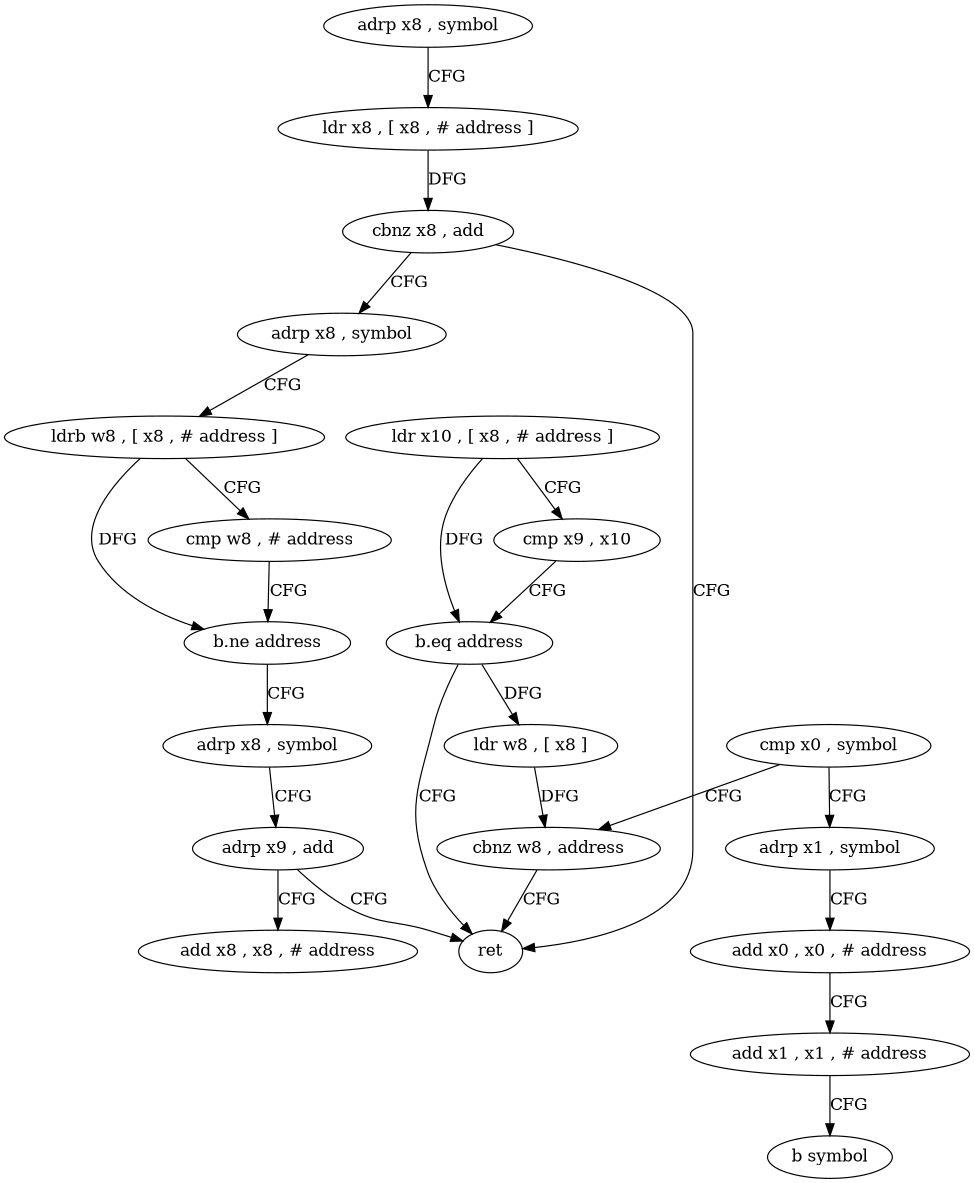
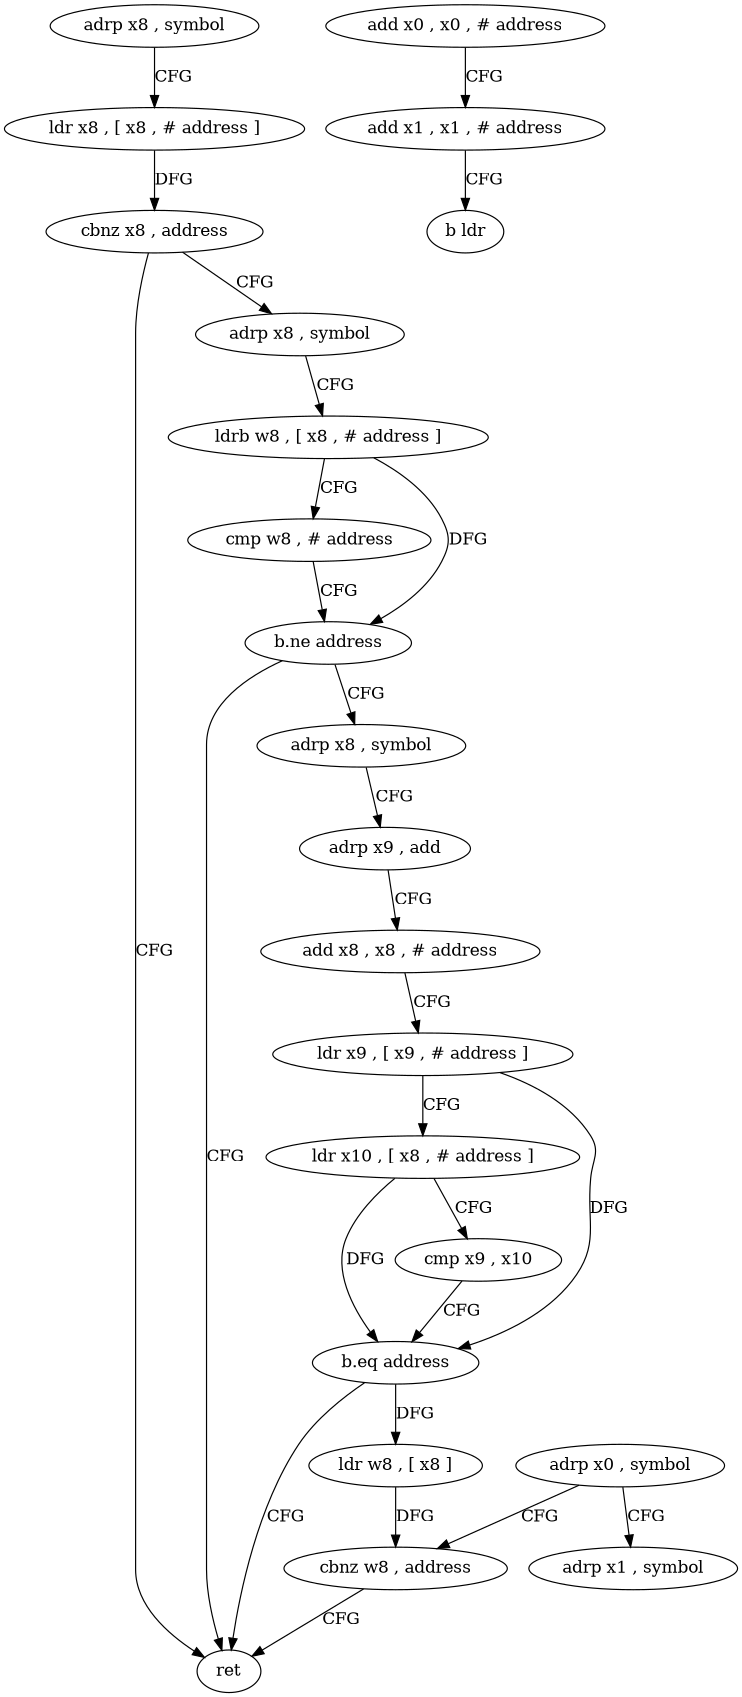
node "cbnz x8 , add": label "cbnz x8 , add" -> "cbnz x8 , address"
node "cmp x0 , symbol": label "cmp x0 , symbol" -> "adrp x0 , symbol"
edge "adrp x1 , symbol" -> "add x0 , x0 , # address": removed, label "CFG"
edge "adrp x9 , add" -> "ret": now "b.ne address" -> "ret"
node "ldr x9 , [ x9 , # address ]": added
node "b symbol": label "b symbol" -> "b ldr"
